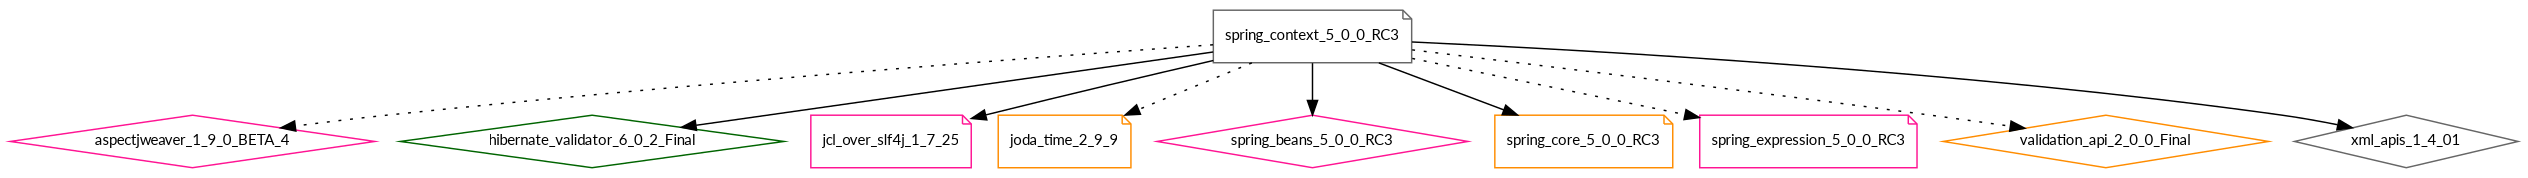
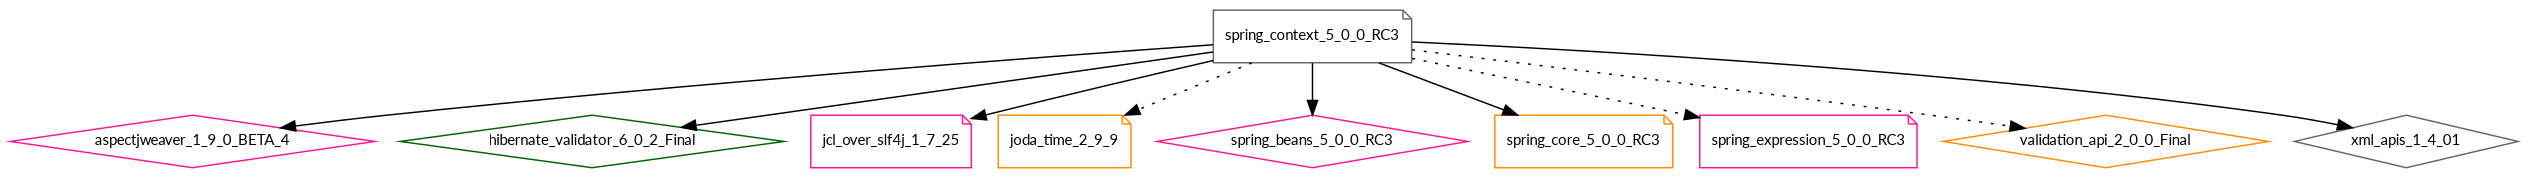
edge "spring_context_5_0_0_RC3" -> "aspectjweaver_1_9_0_BETA_4": style dotted -> solid
